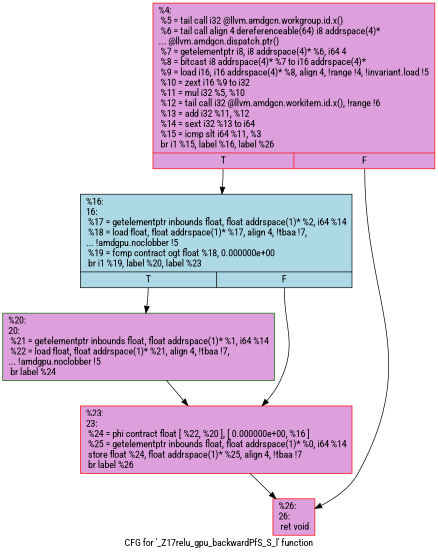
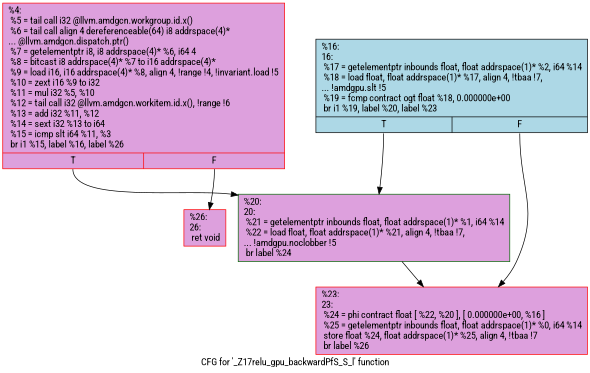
edge "%4:" -> "%16:": now "%4:" -> "%20:"
node "%16:": text "... !amdgpu.noclobber !5" -> "... !amdgpu.slt !5"
edge "%23:" -> "%26:": removed
